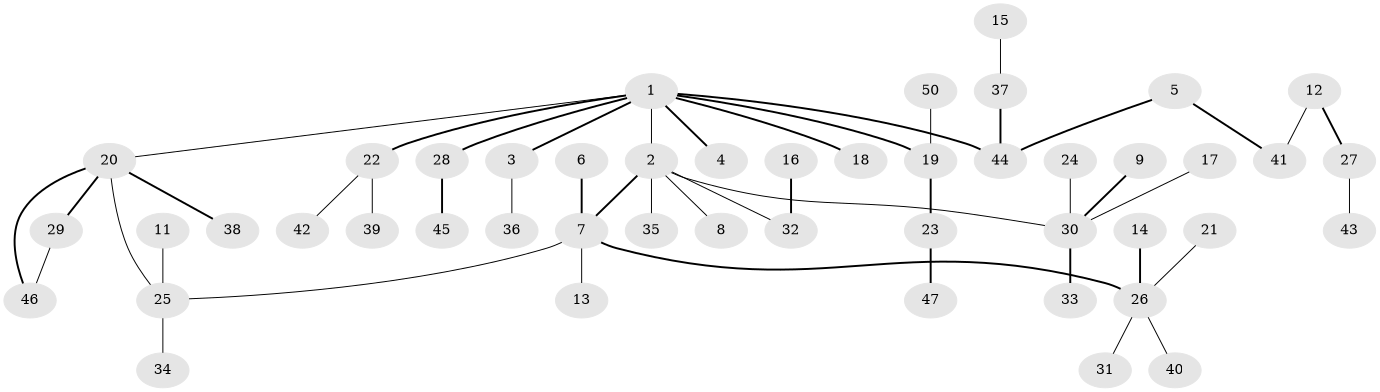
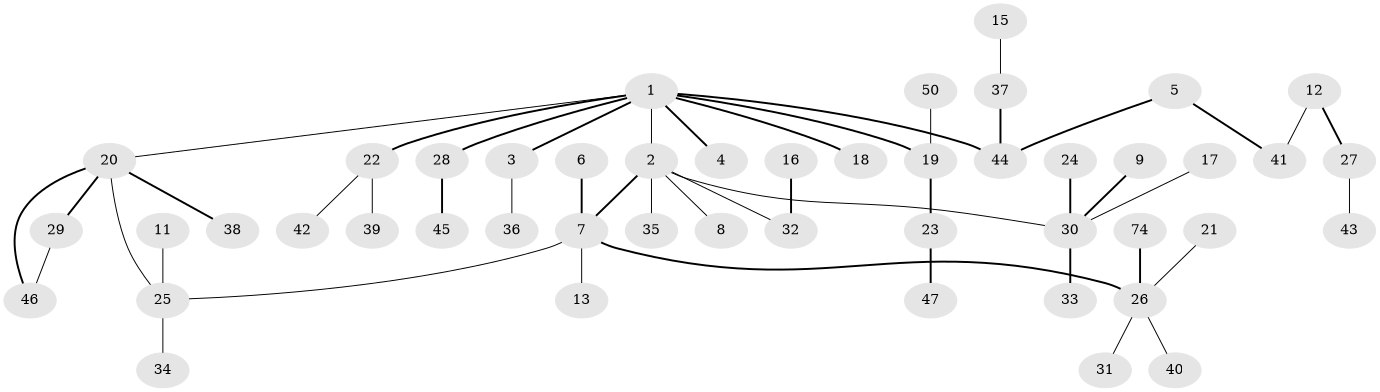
edge "24" -- "30": style solid -> bold
node "14": label "14" -> "74"
